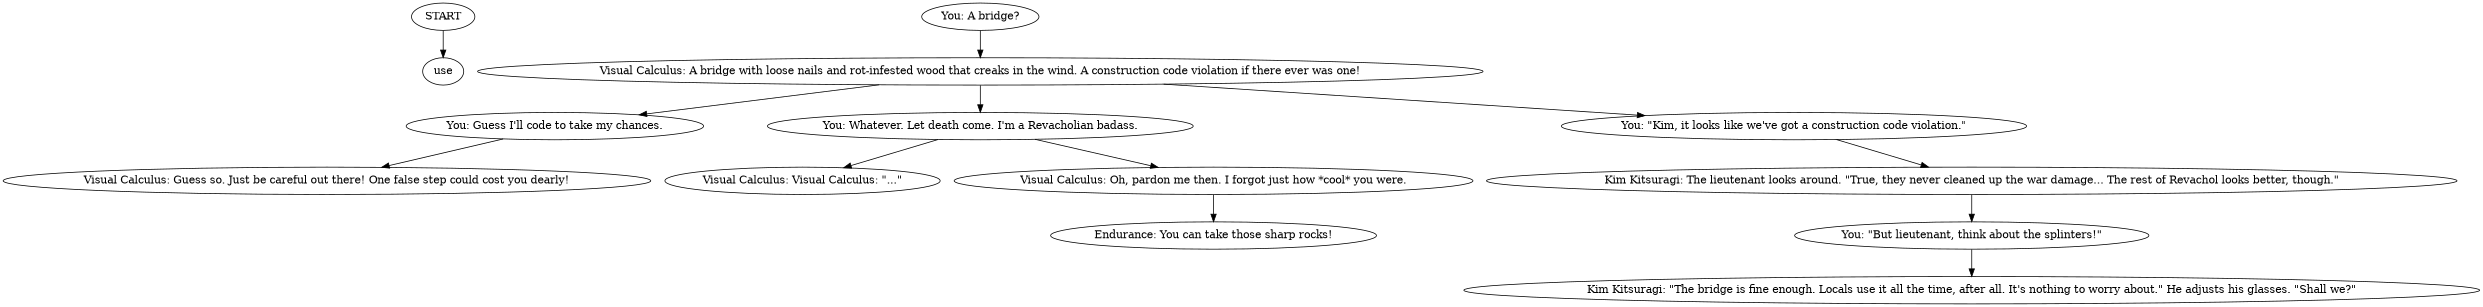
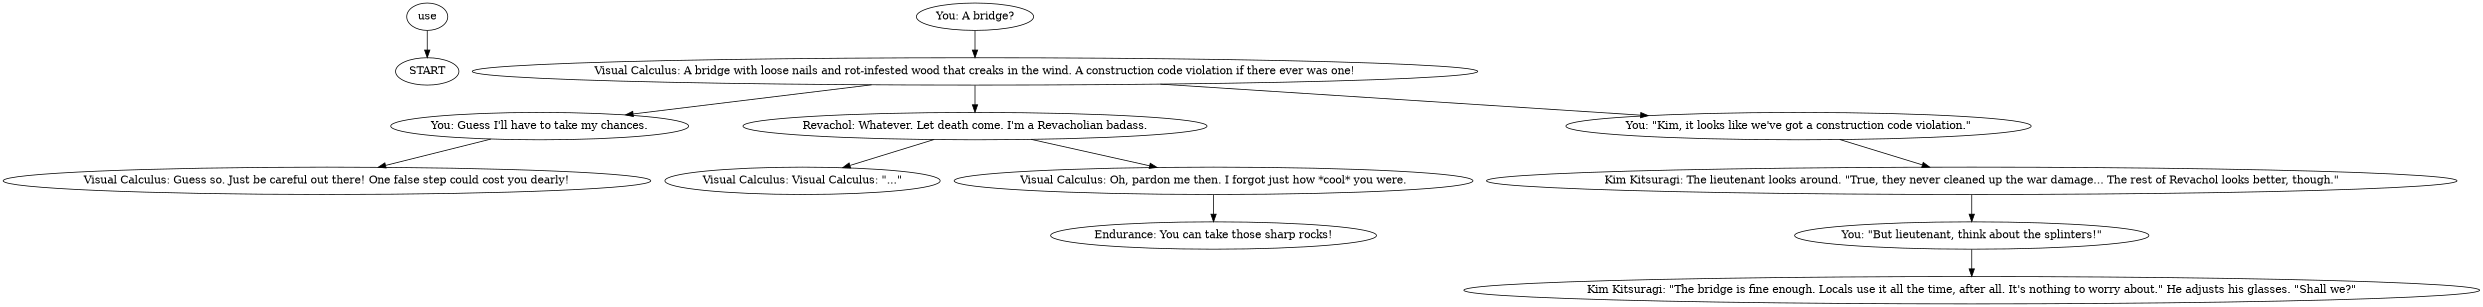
edge "START" -> "use": reversed
node "You: Guess I'll code to take my chances.": label "You: Guess I'll code to take my chances." -> "You: Guess I'll have to take my chances."
node "You: Whatever. Let death come. I'm a Revacholian badass.": label "You: Whatever. Let death come. I'm a Revacholian badass." -> "Revachol: Whatever. Let death come. I'm a Revacholian badass."
